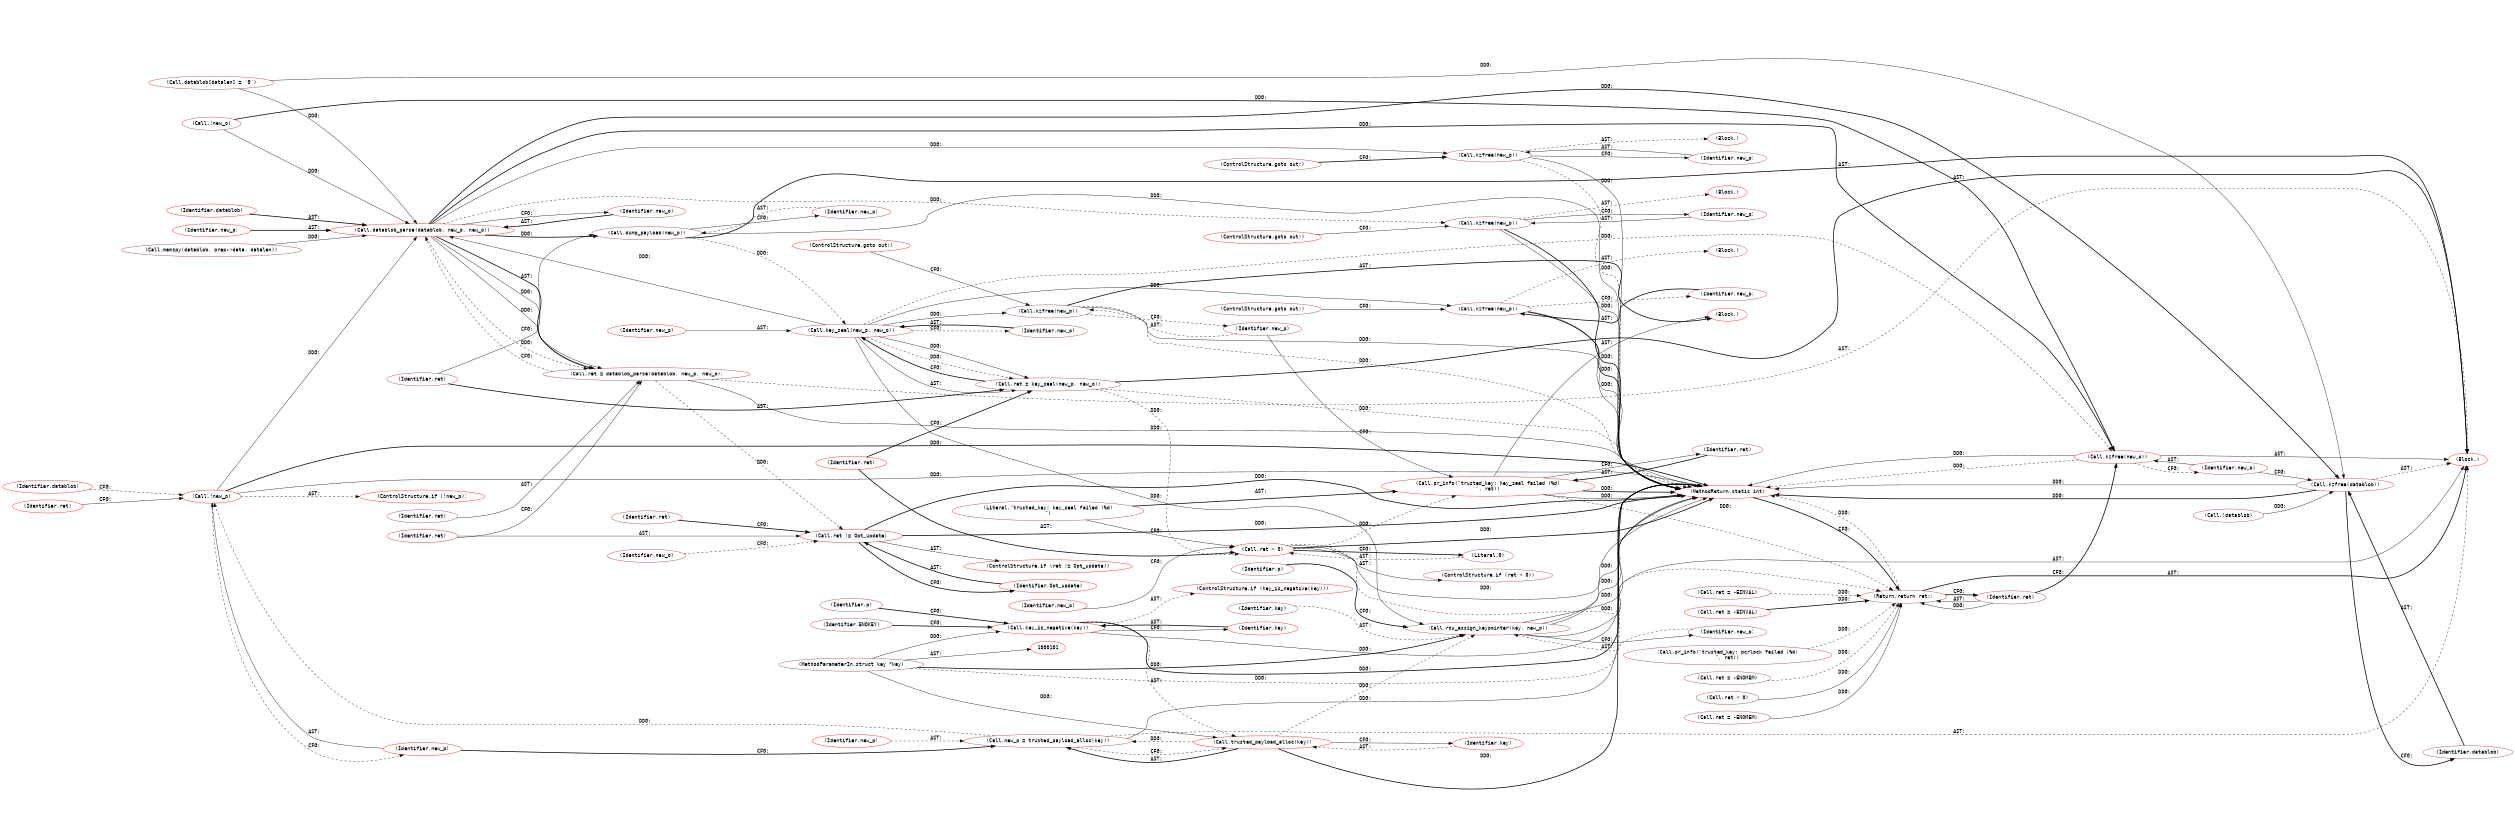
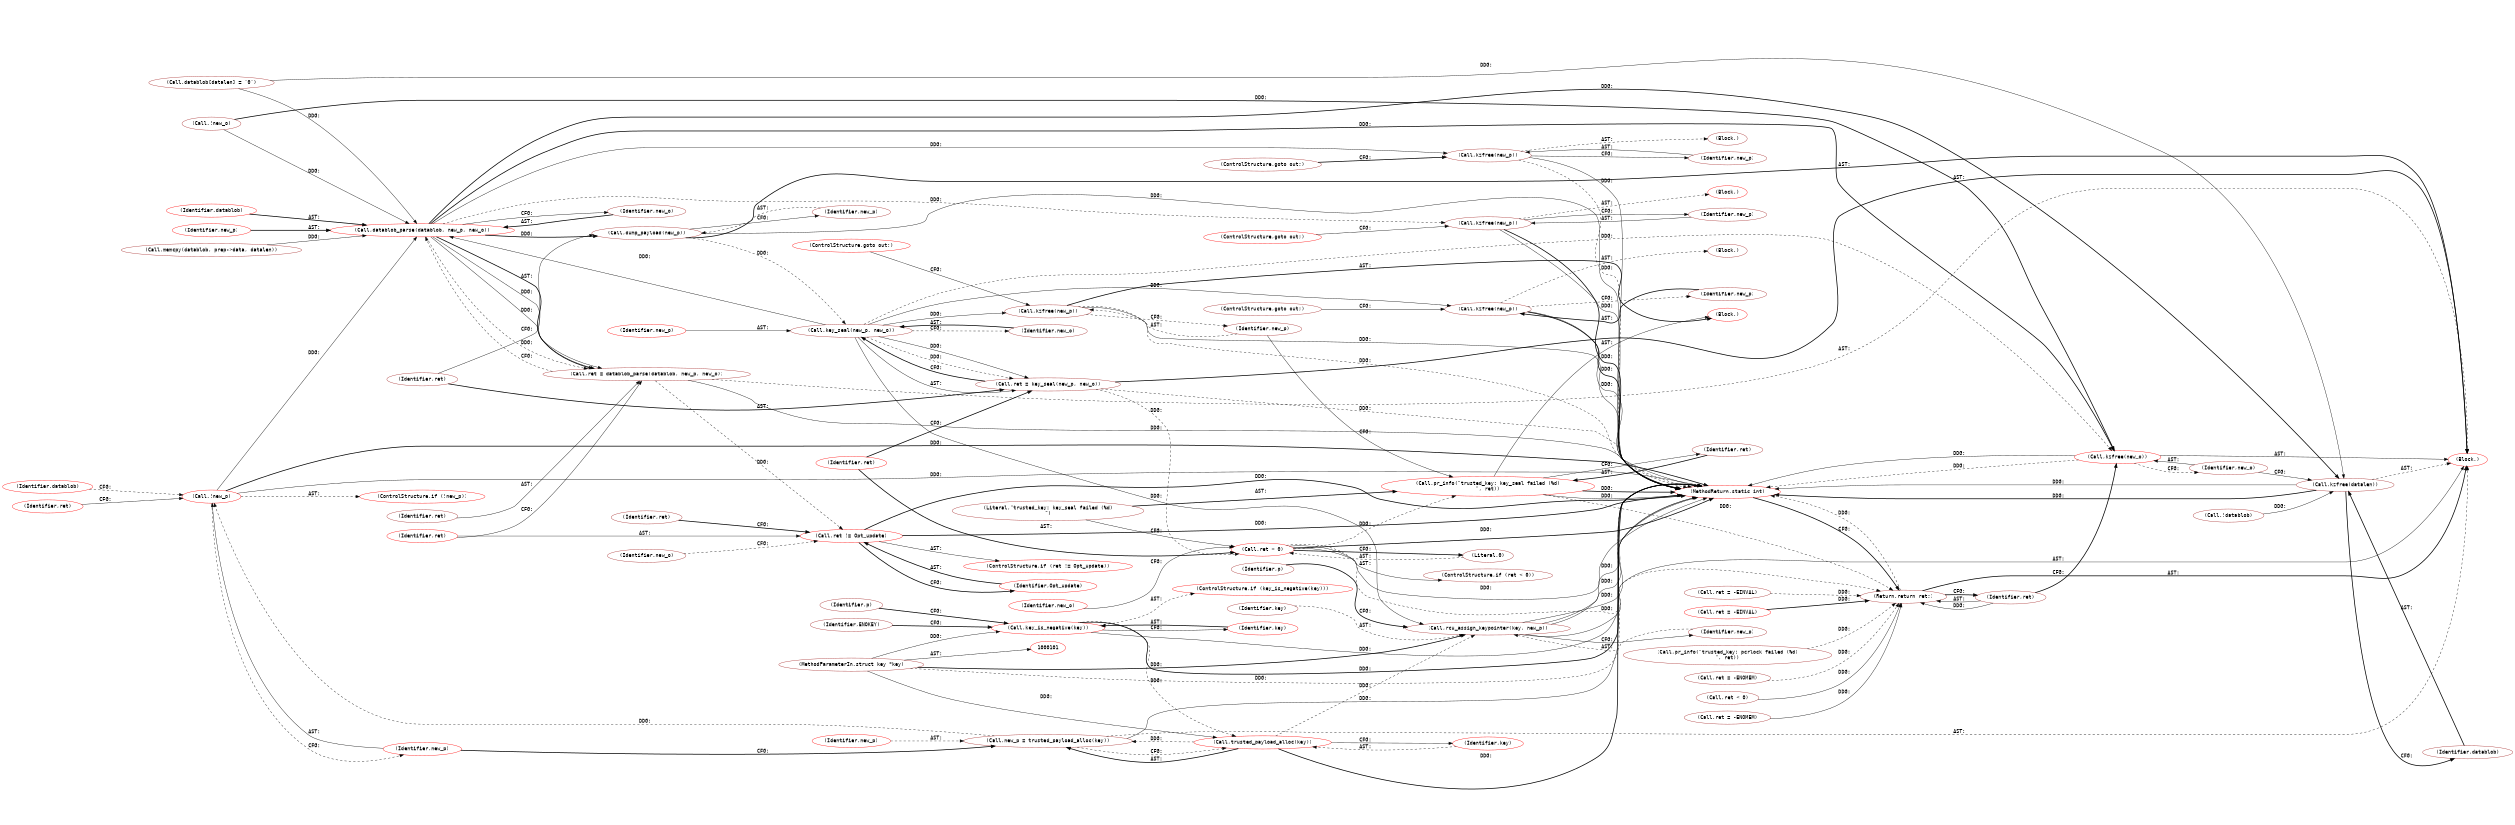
node "(Call,kzfree(datablob))": label "(Call,kzfree(datablob))" -> "(Call,kzfree(datalen))"
edge "(Call,key_is_negative(key))" -> "(Call,trusted_payload_alloc(key))": label "AST: " -> "DDG: "
